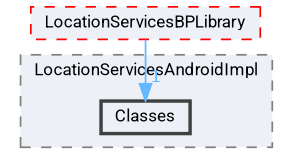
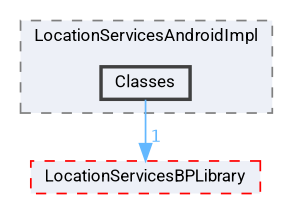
edge "LocationServicesBPLibrary" -> "Classes": reversed
